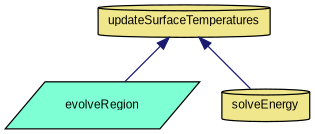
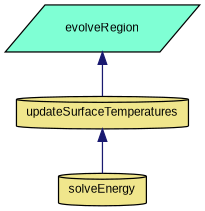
edge "evolveRegion" -> "updateSurfaceTemperatures": reversed
